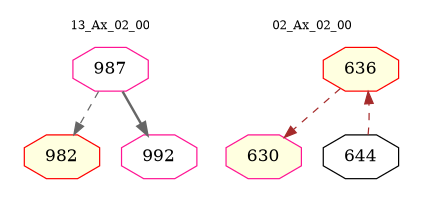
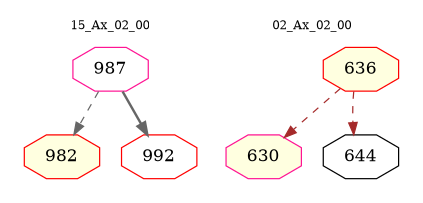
cluster "13_Ax_02_00": label "13_Ax_02_00" -> "15_Ax_02_00"
edge "644" -> "636": reversed
node "992": color deeppink -> red
